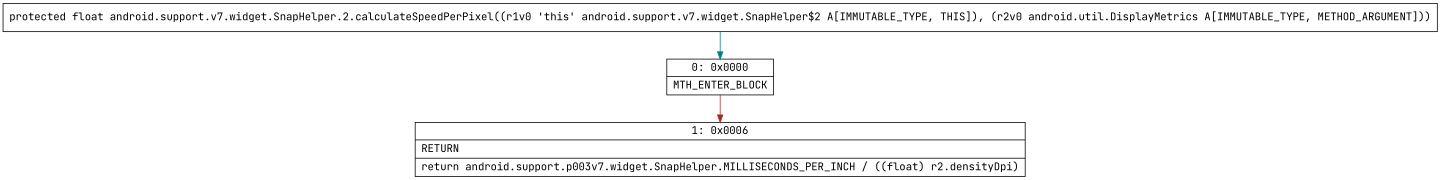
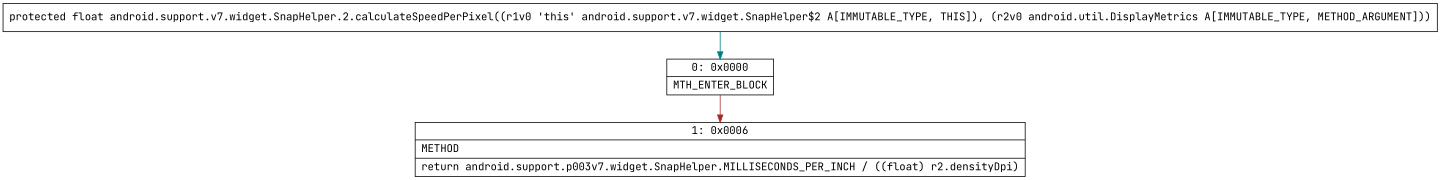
node "1: 0x0006": text "RETURN" -> "METHOD"
